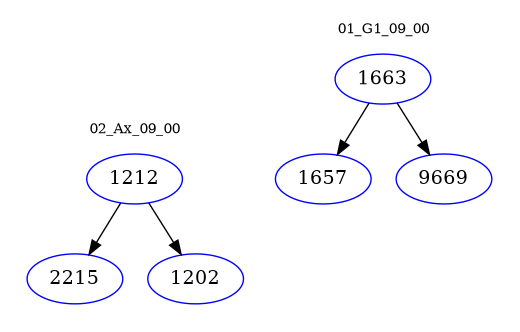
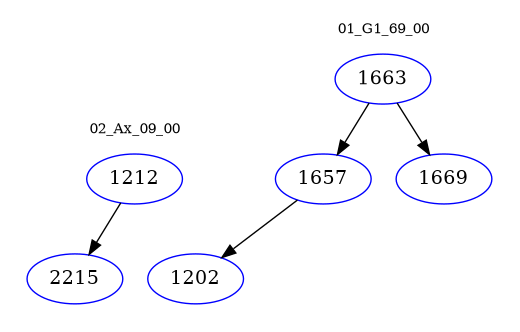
cluster "01_G1_09_00": label "01_G1_09_00" -> "01_G1_69_00"
node "9669": label "9669" -> "1669"
edge "1212" -> "1202": now "1657" -> "1202"
